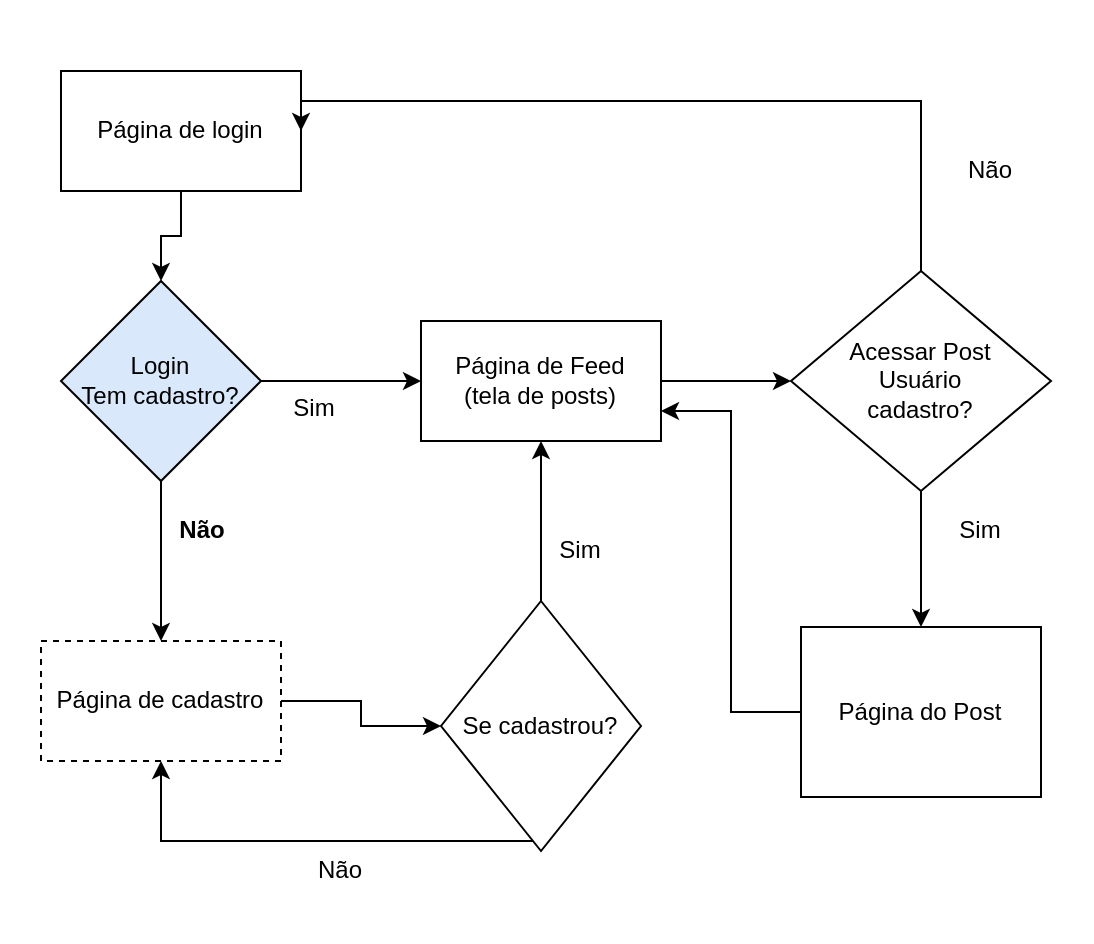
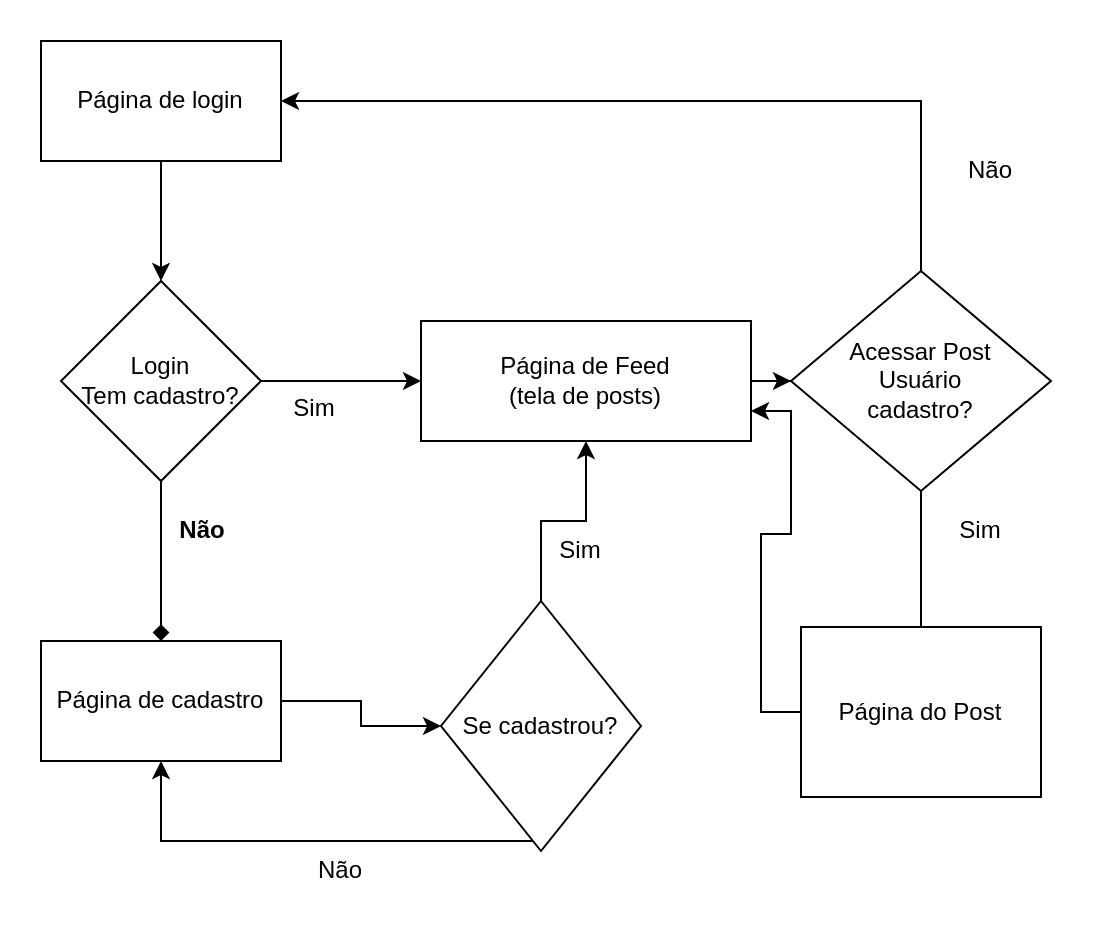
node "Página de login": moved (181, 131) -> (161, 101)
node "Login Tem cadastro?": fillcolor #dae8fc -> #ffffff
node "Página de Feed (tela de posts)": size 240x120 -> 330x120
edge "Acessar Post Usuário cadastro?" -> "Página do Post": arrowhead classic -> none
edge "Login Tem cadastro?" -> "Página de cadastro": arrowhead classic -> diamond
node "Página de cadastro": style dashed -> solid
